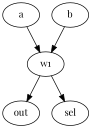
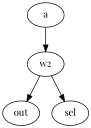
node "b": removed
node "w1": label "w1" -> "w2"
